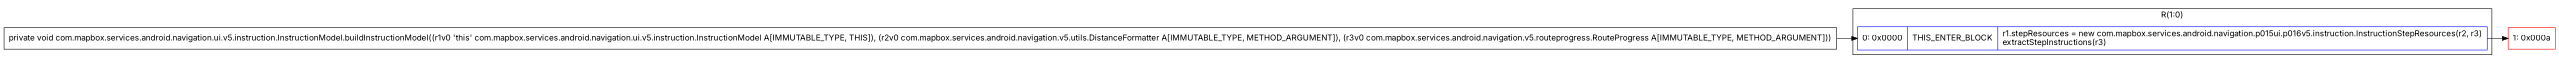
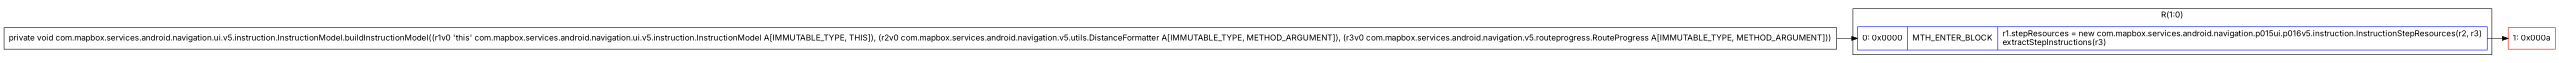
node "0: 0x0000": text "THIS_ENTER_BLOCK" -> "MTH_ENTER_BLOCK"
